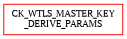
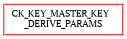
node "CK_WTLS_MASTER_KEY _DERIVE_PARAMS": label "CK_WTLS_MASTER_KEY _DERIVE_PARAMS" -> "CK_KEY_MASTER_KEY _DERIVE_PARAMS"
